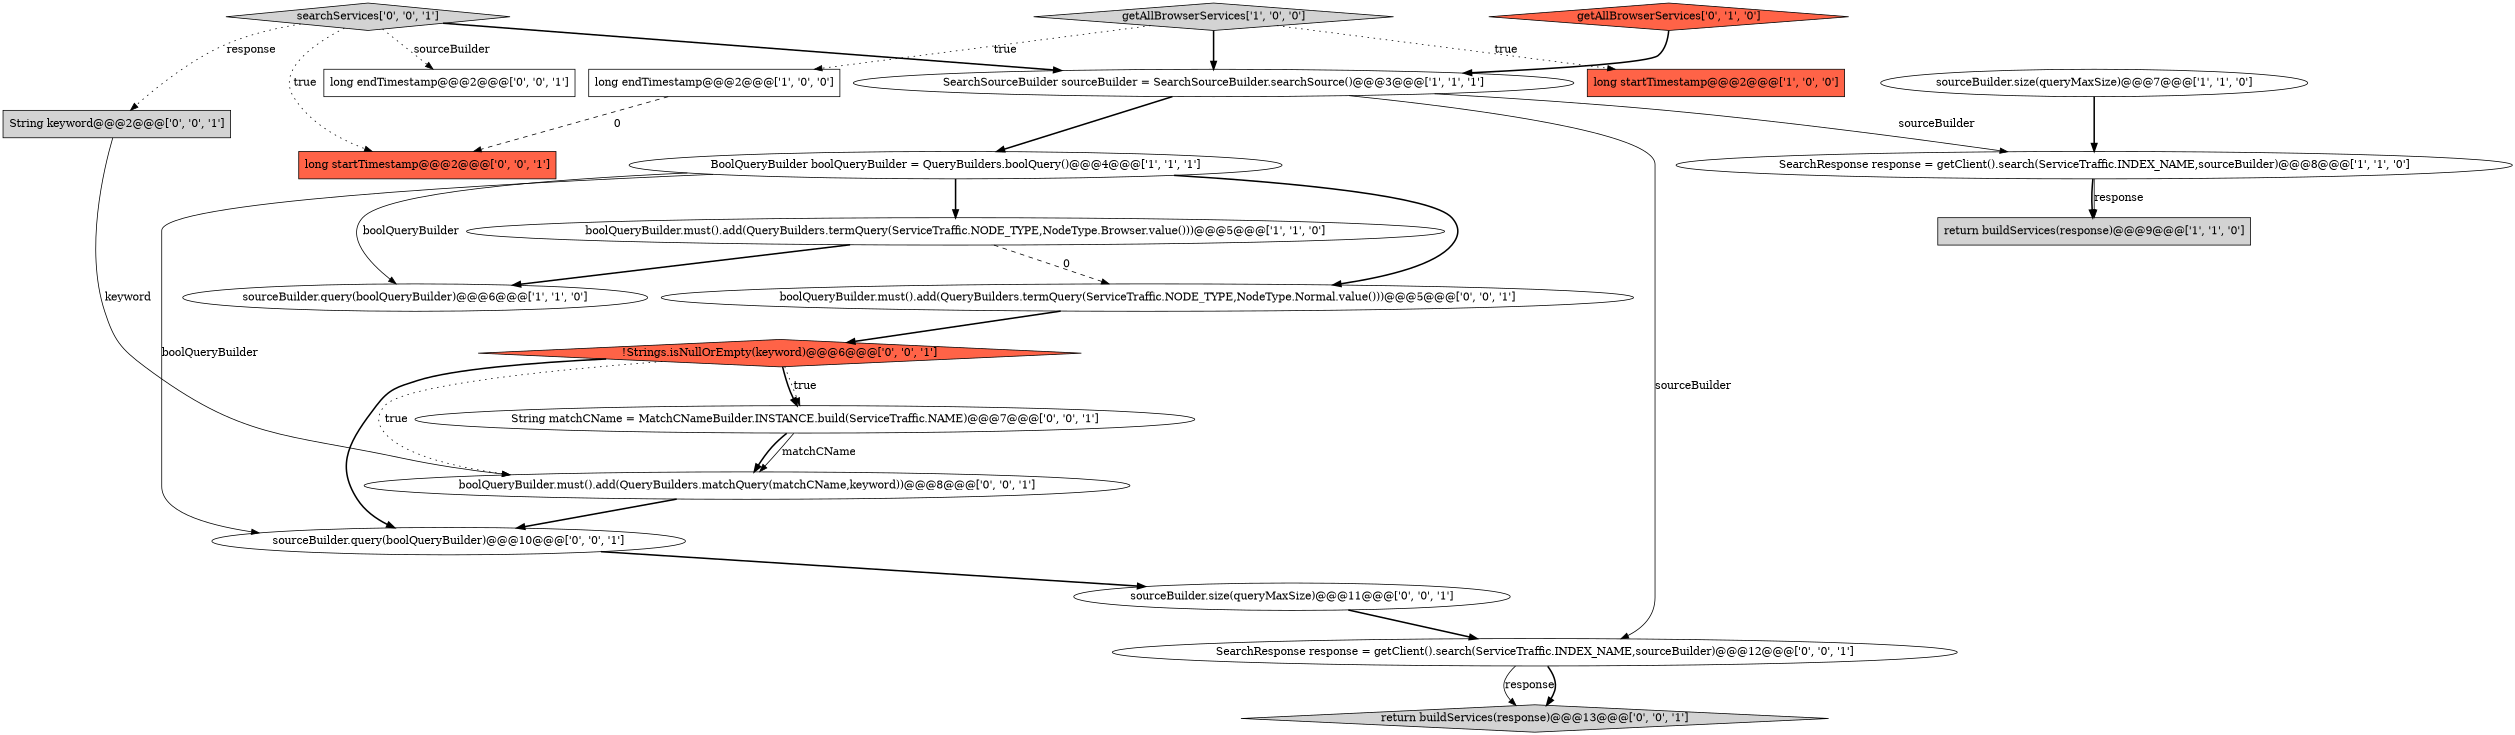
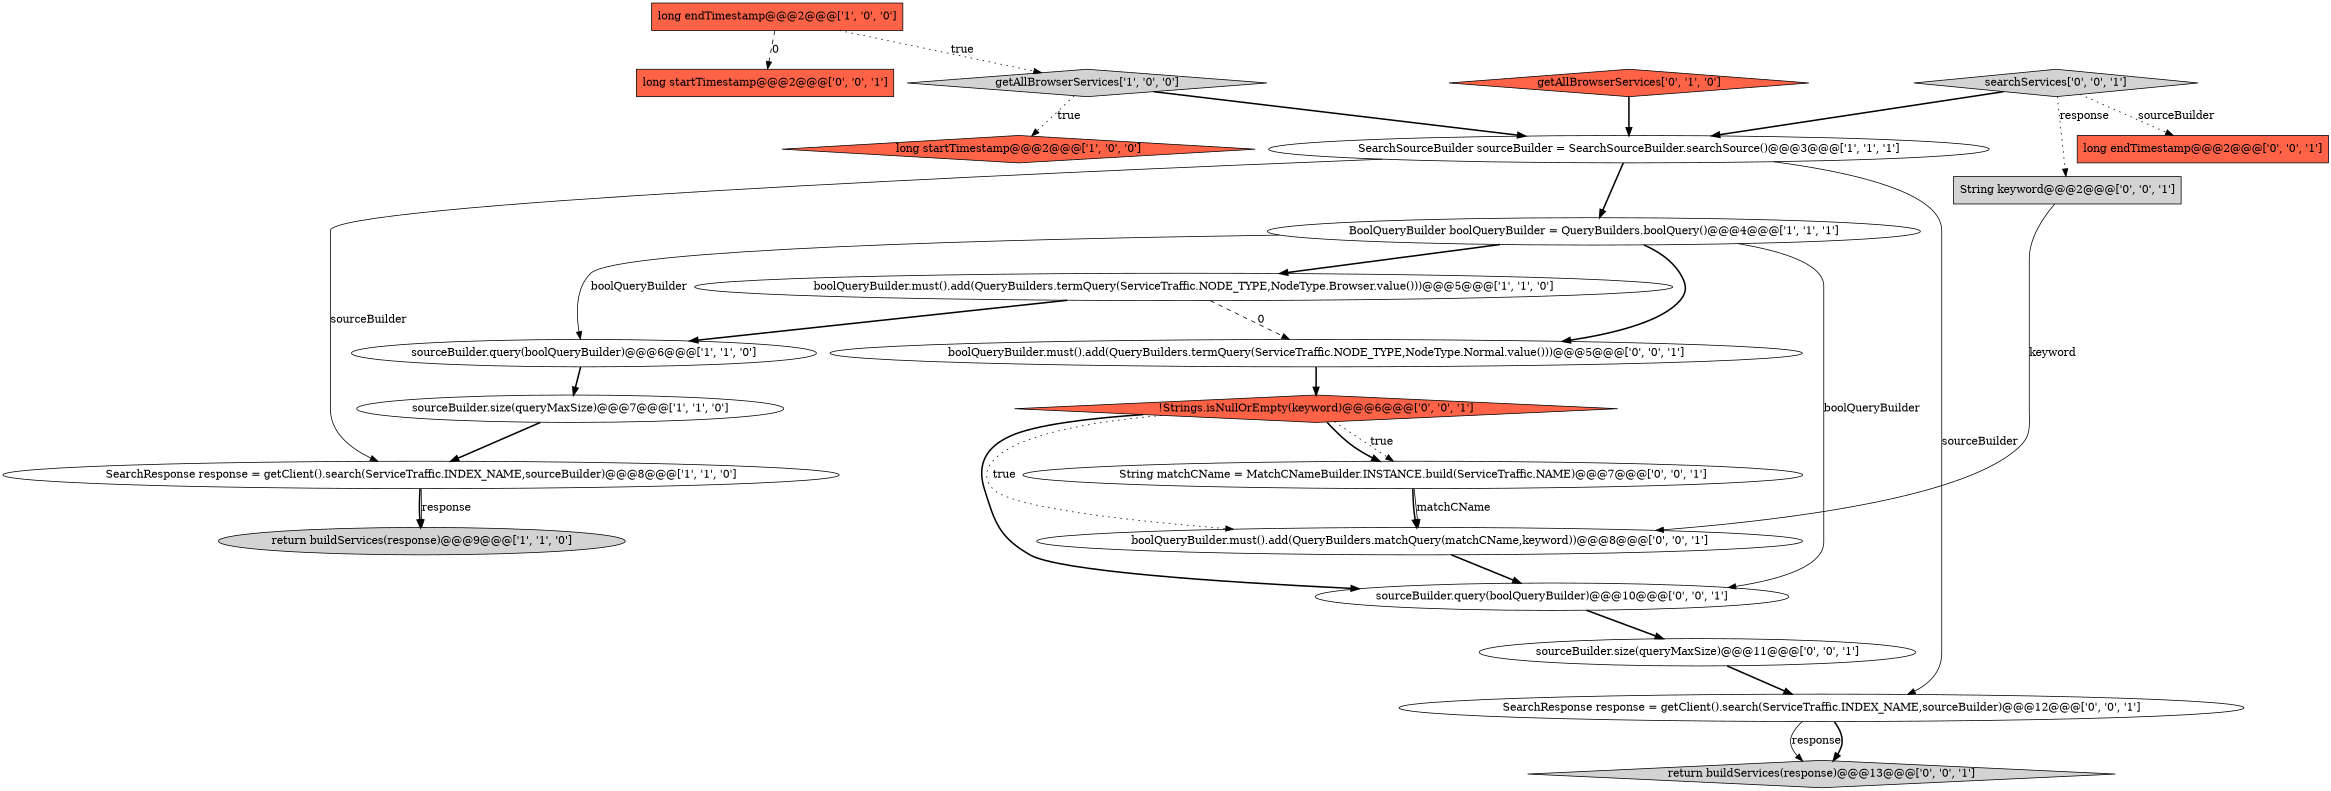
edge "getAllBrowserServices['1', '0', '0']" -> "long endTimestamp@@@2@@@['1', '0', '0']": reversed
node "long endTimestamp@@@2@@@['0', '0', '1']": fillcolor white -> tomato
node "long endTimestamp@@@2@@@['1', '0', '0']": fillcolor white -> tomato
node "long startTimestamp@@@2@@@['1', '0', '0']": shape box -> diamond
edge "searchServices['0', '0', '1']" -> "long startTimestamp@@@2@@@['0', '0', '1']": removed, label "true"
node "return buildServices(response)@@@9@@@['1', '1', '0']": shape box -> ellipse
edge "sourceBuilder.query(boolQueryBuilder)@@@6@@@['1', '1', '0']" -> "sourceBuilder.size(queryMaxSize)@@@7@@@['1', '1', '0']": added
